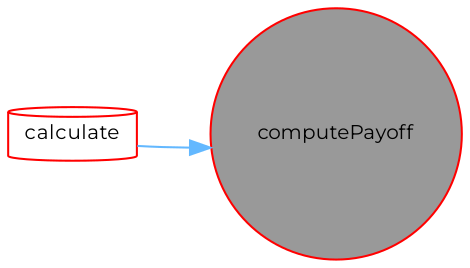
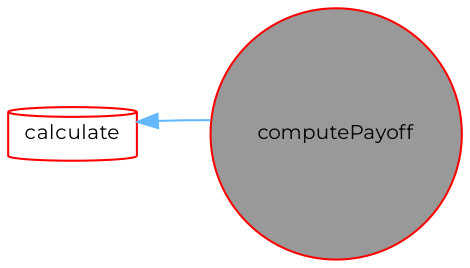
edge "calculate" -> "computePayoff": reversed
